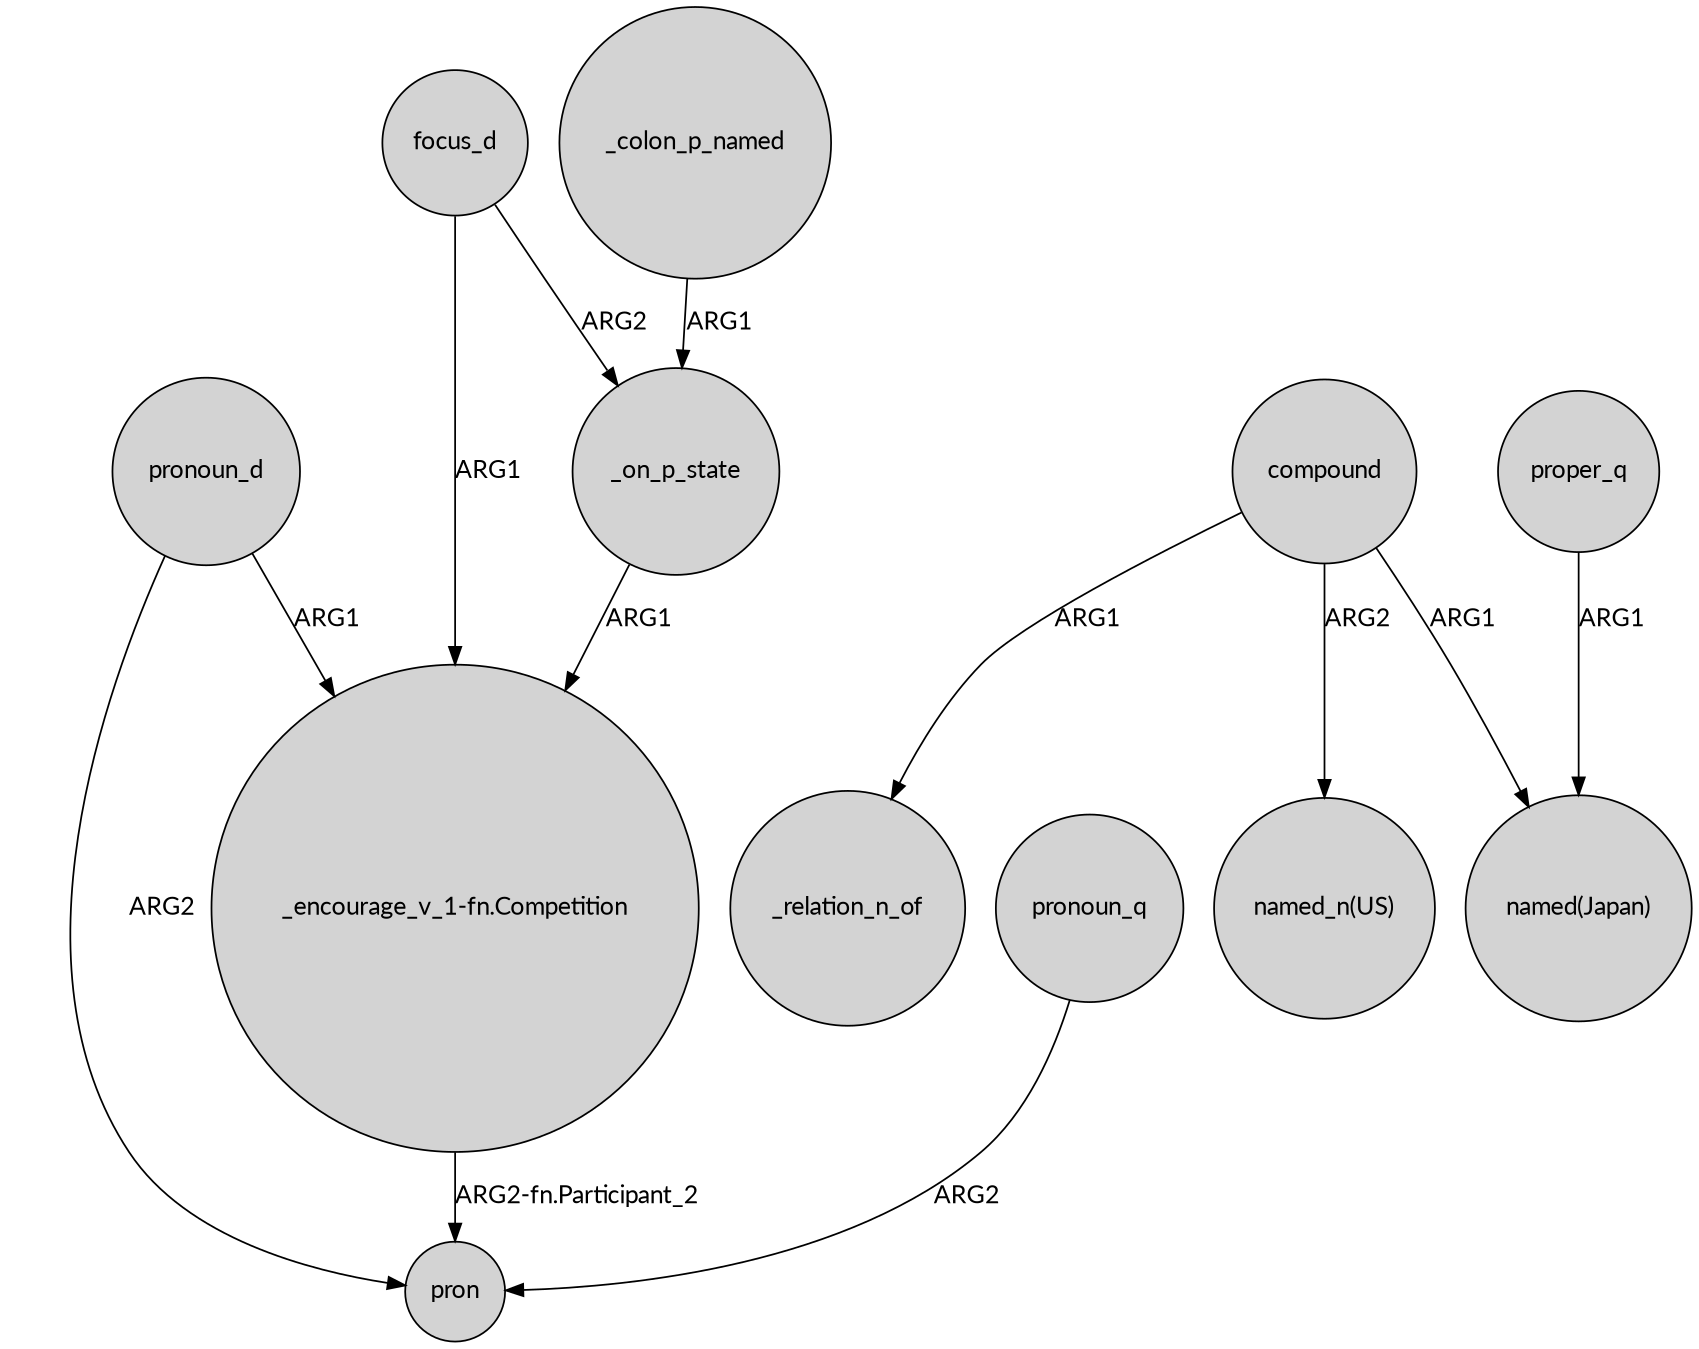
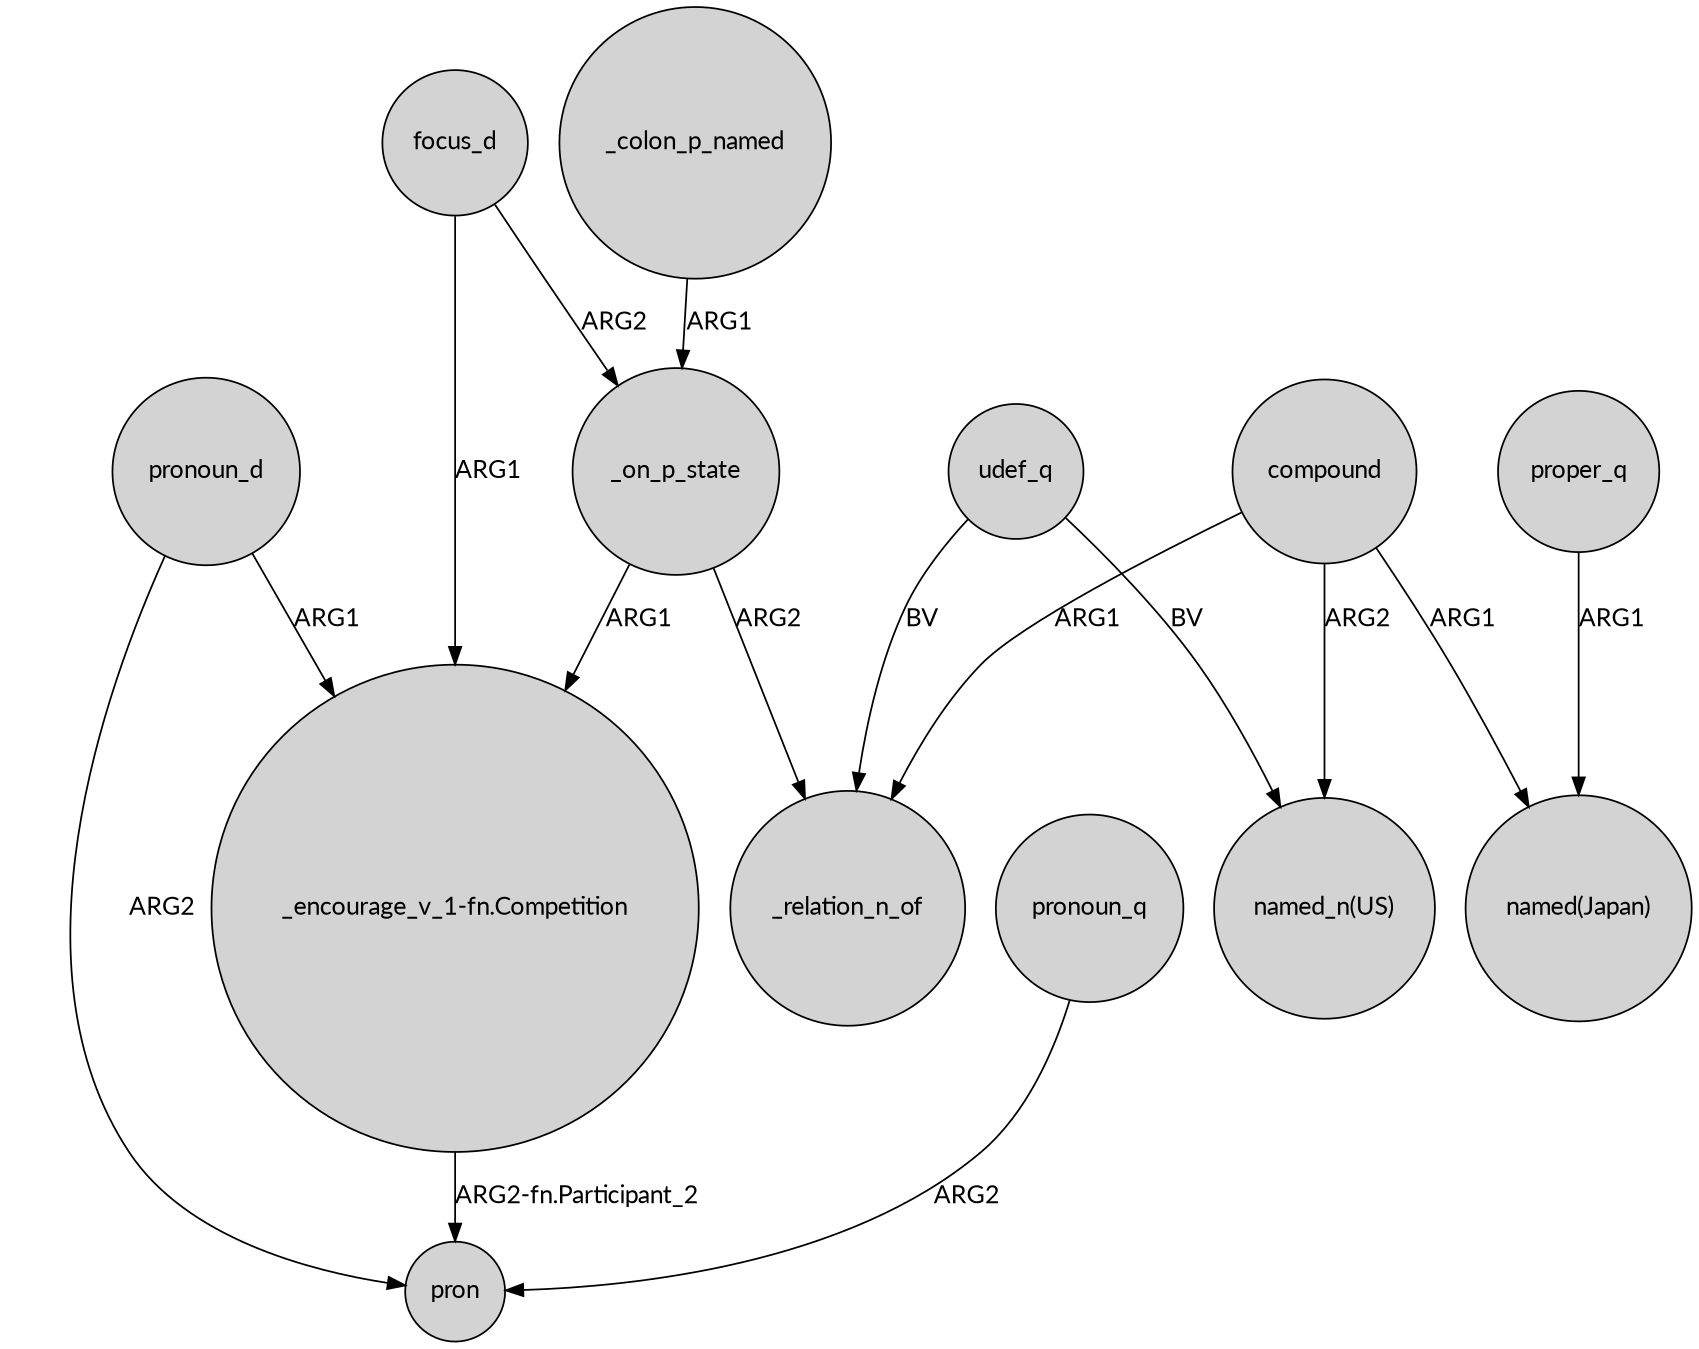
node "udef_q": added
edge "_on_p_state" -> "_relation_n_of": added, label "ARG2"
